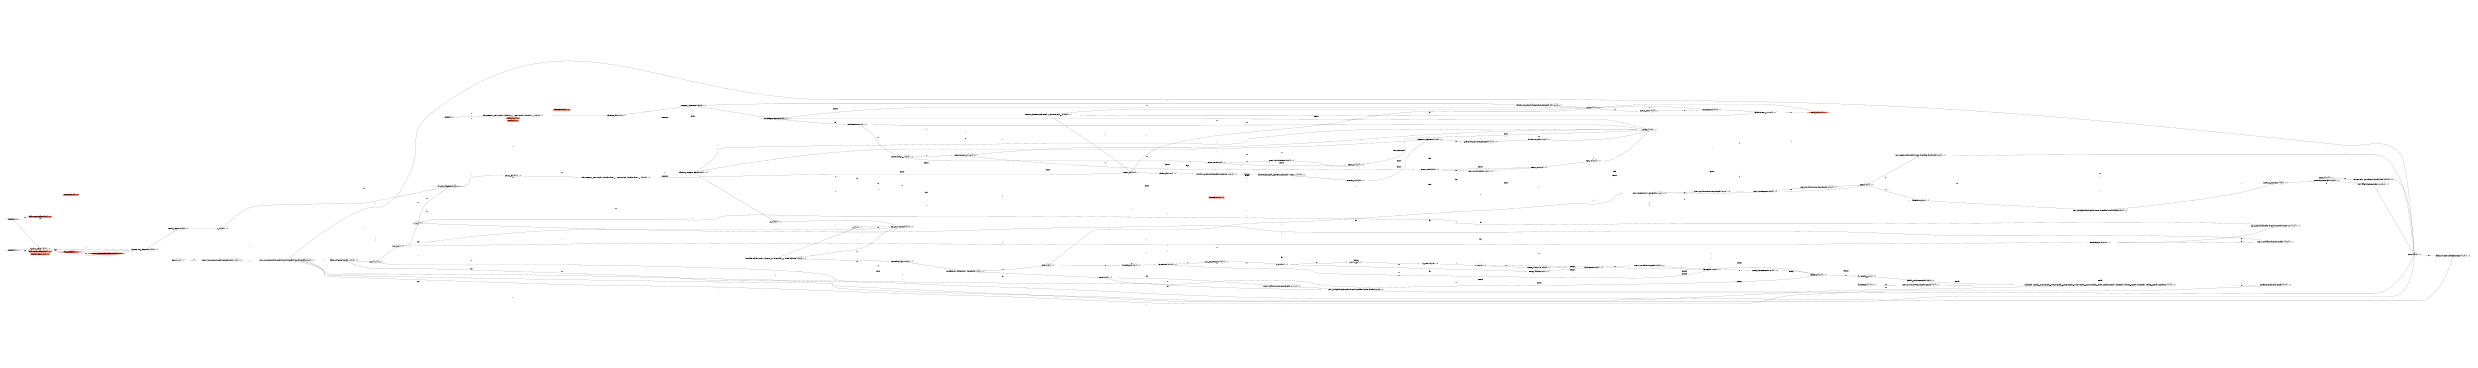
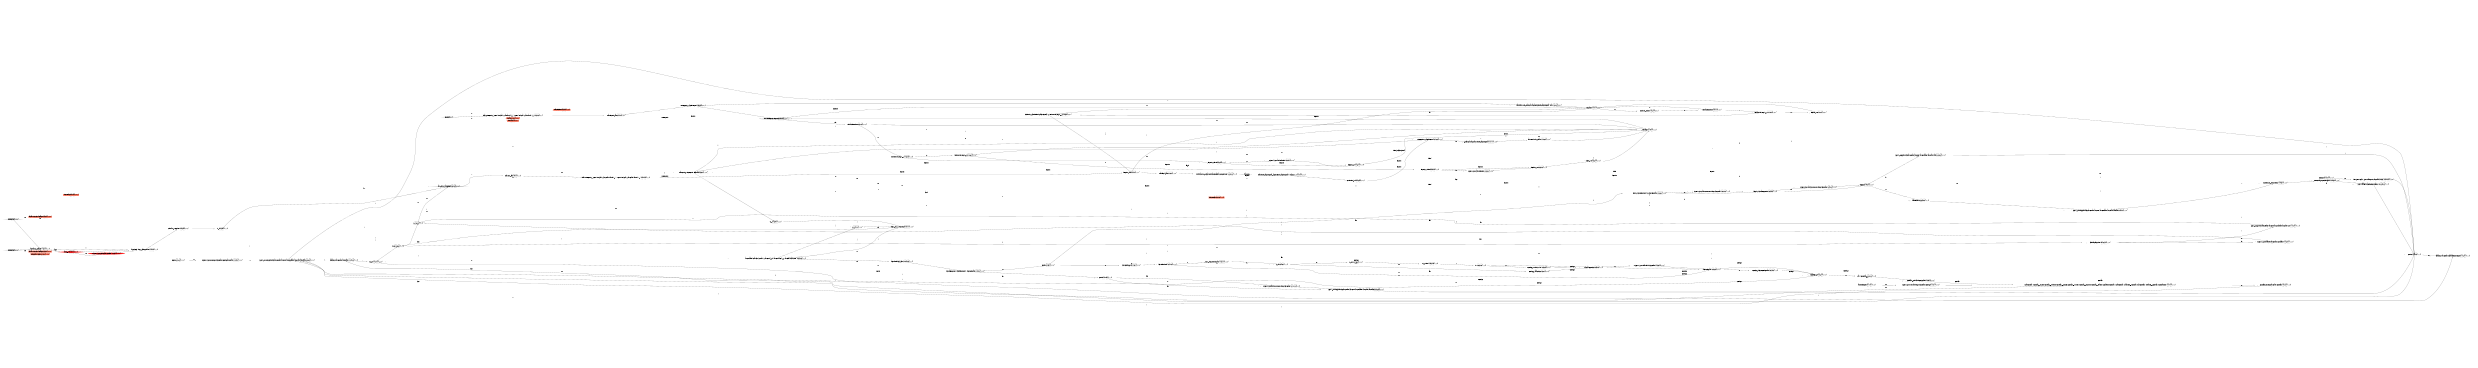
node "elExpression = true@@@11@@@['0', '0', '1']": fillcolor tomato -> white
